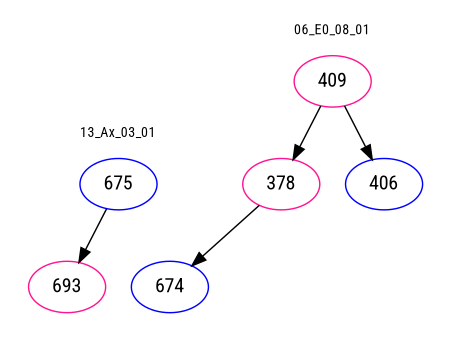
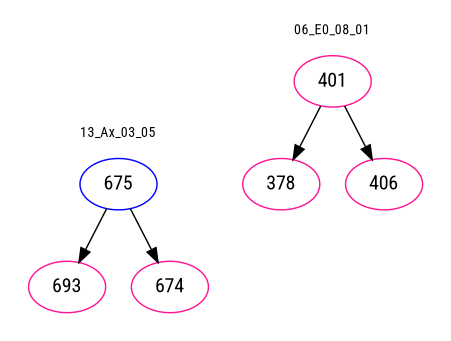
node "409": label "409" -> "401"
cluster "13_Ax_03_01": label "13_Ax_03_01" -> "13_Ax_03_05"
node "406": color blue -> deeppink
edge "378" -> "674": now "675" -> "674"
node "674": color blue -> deeppink
